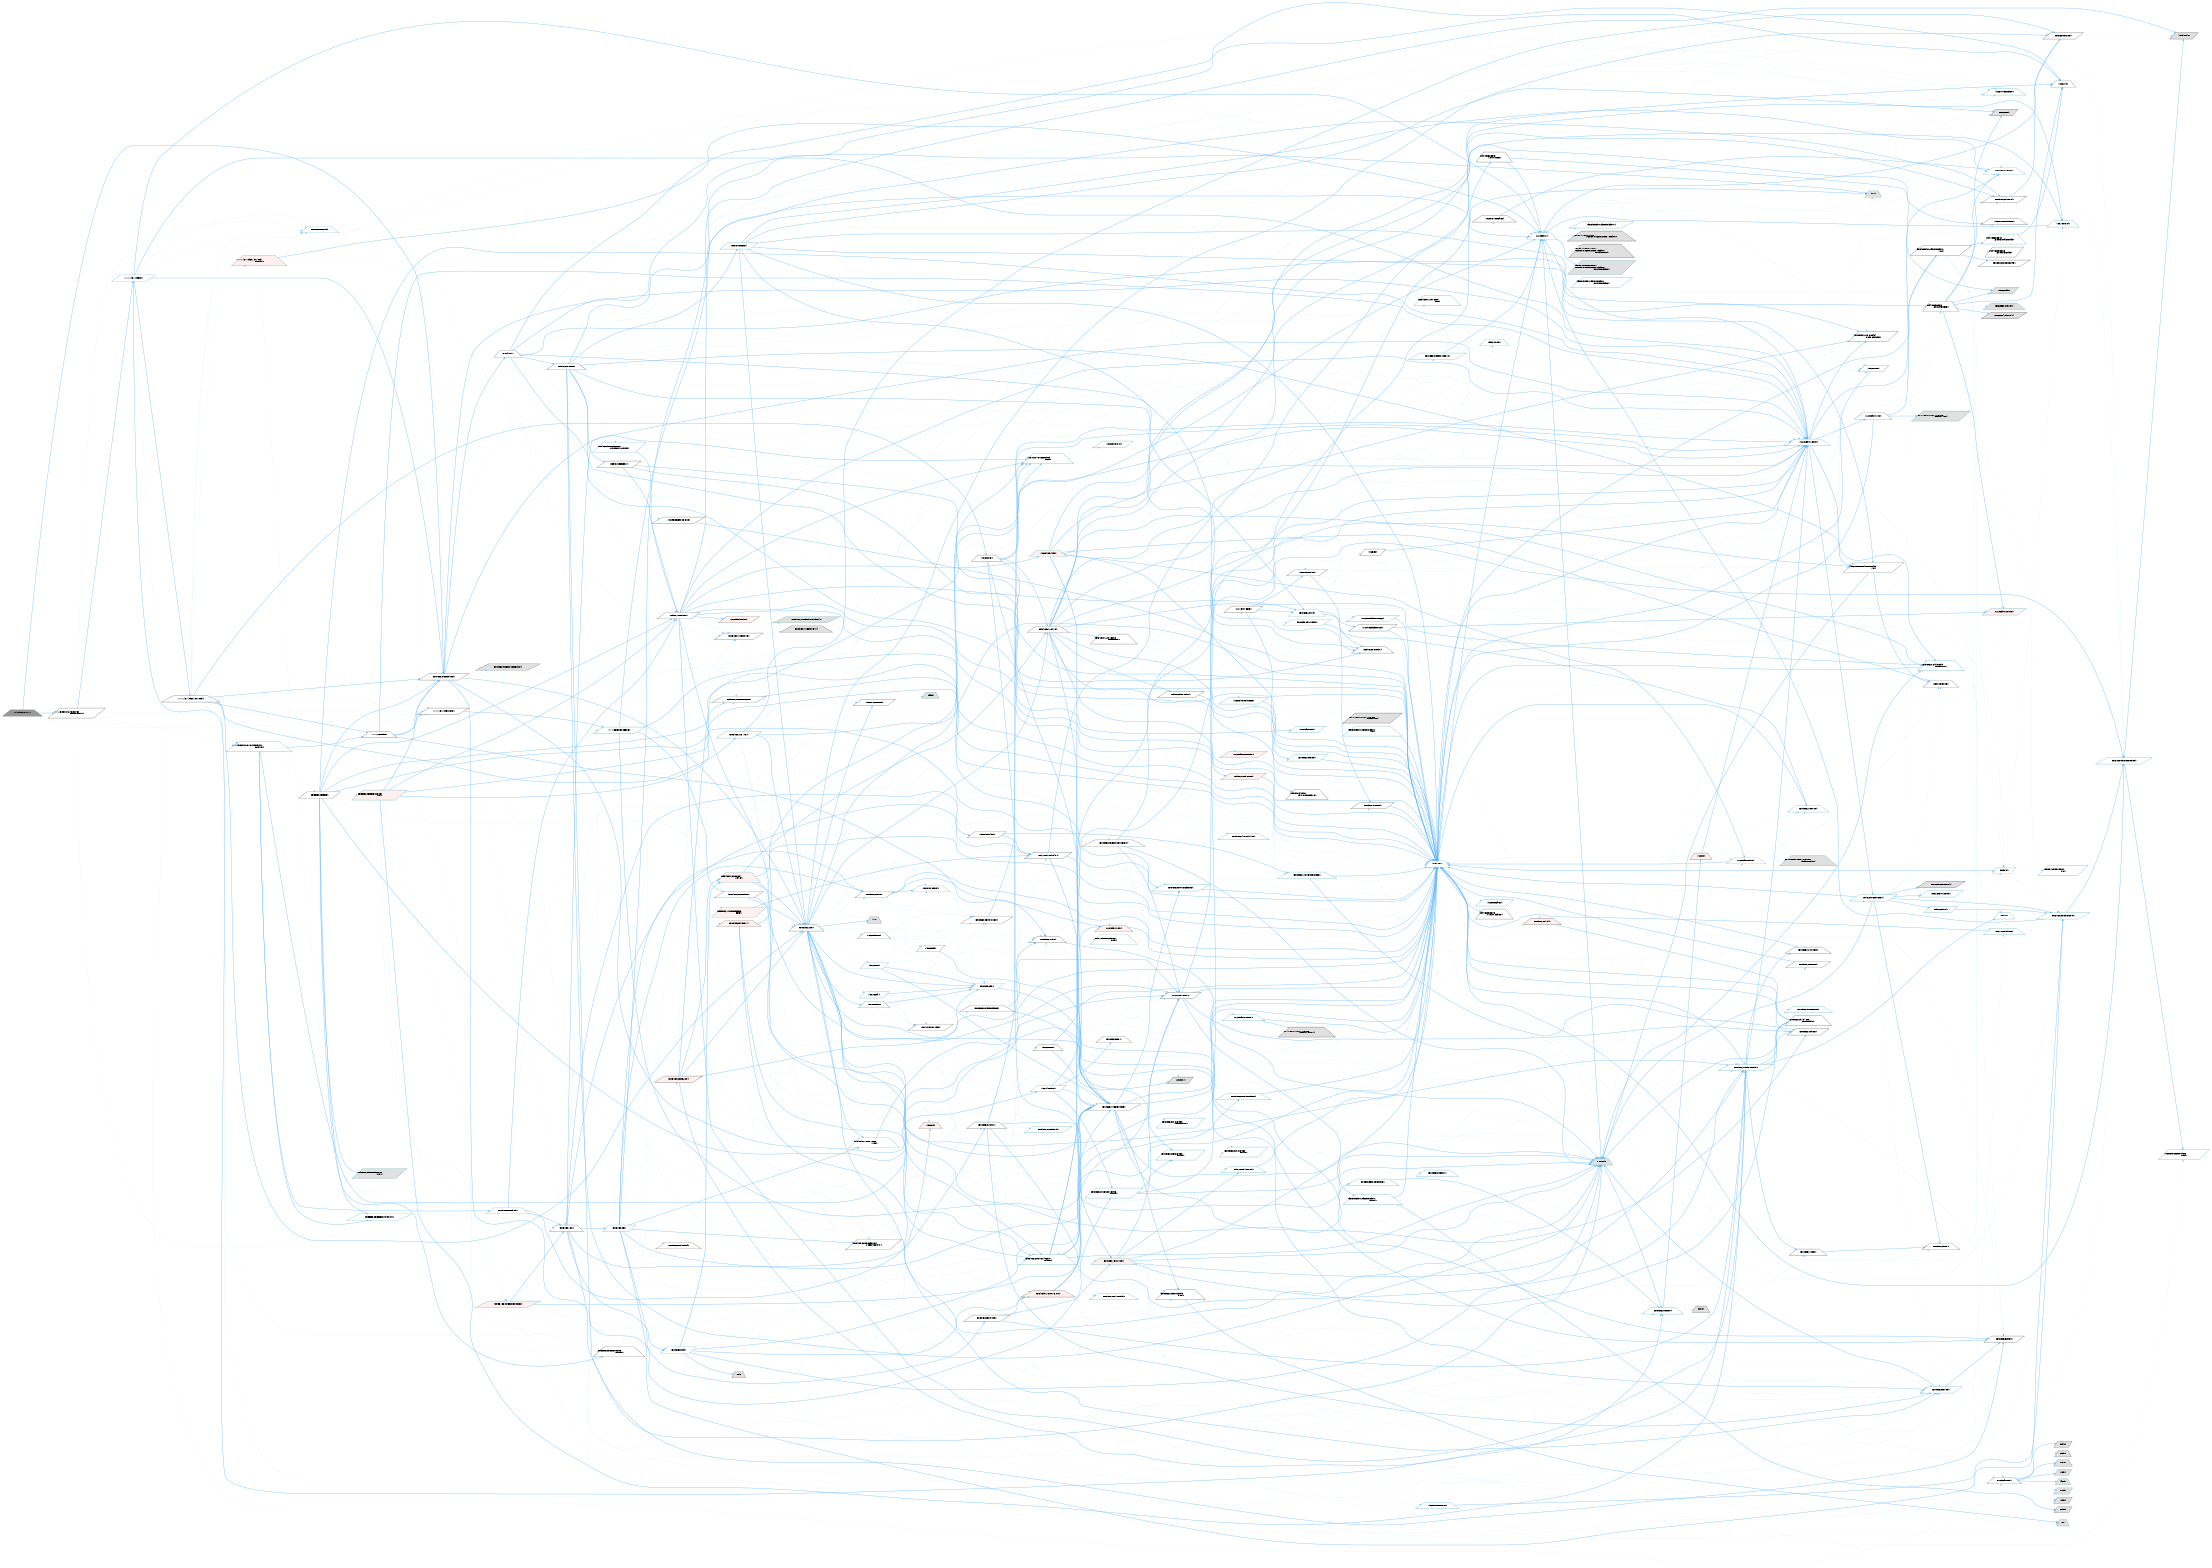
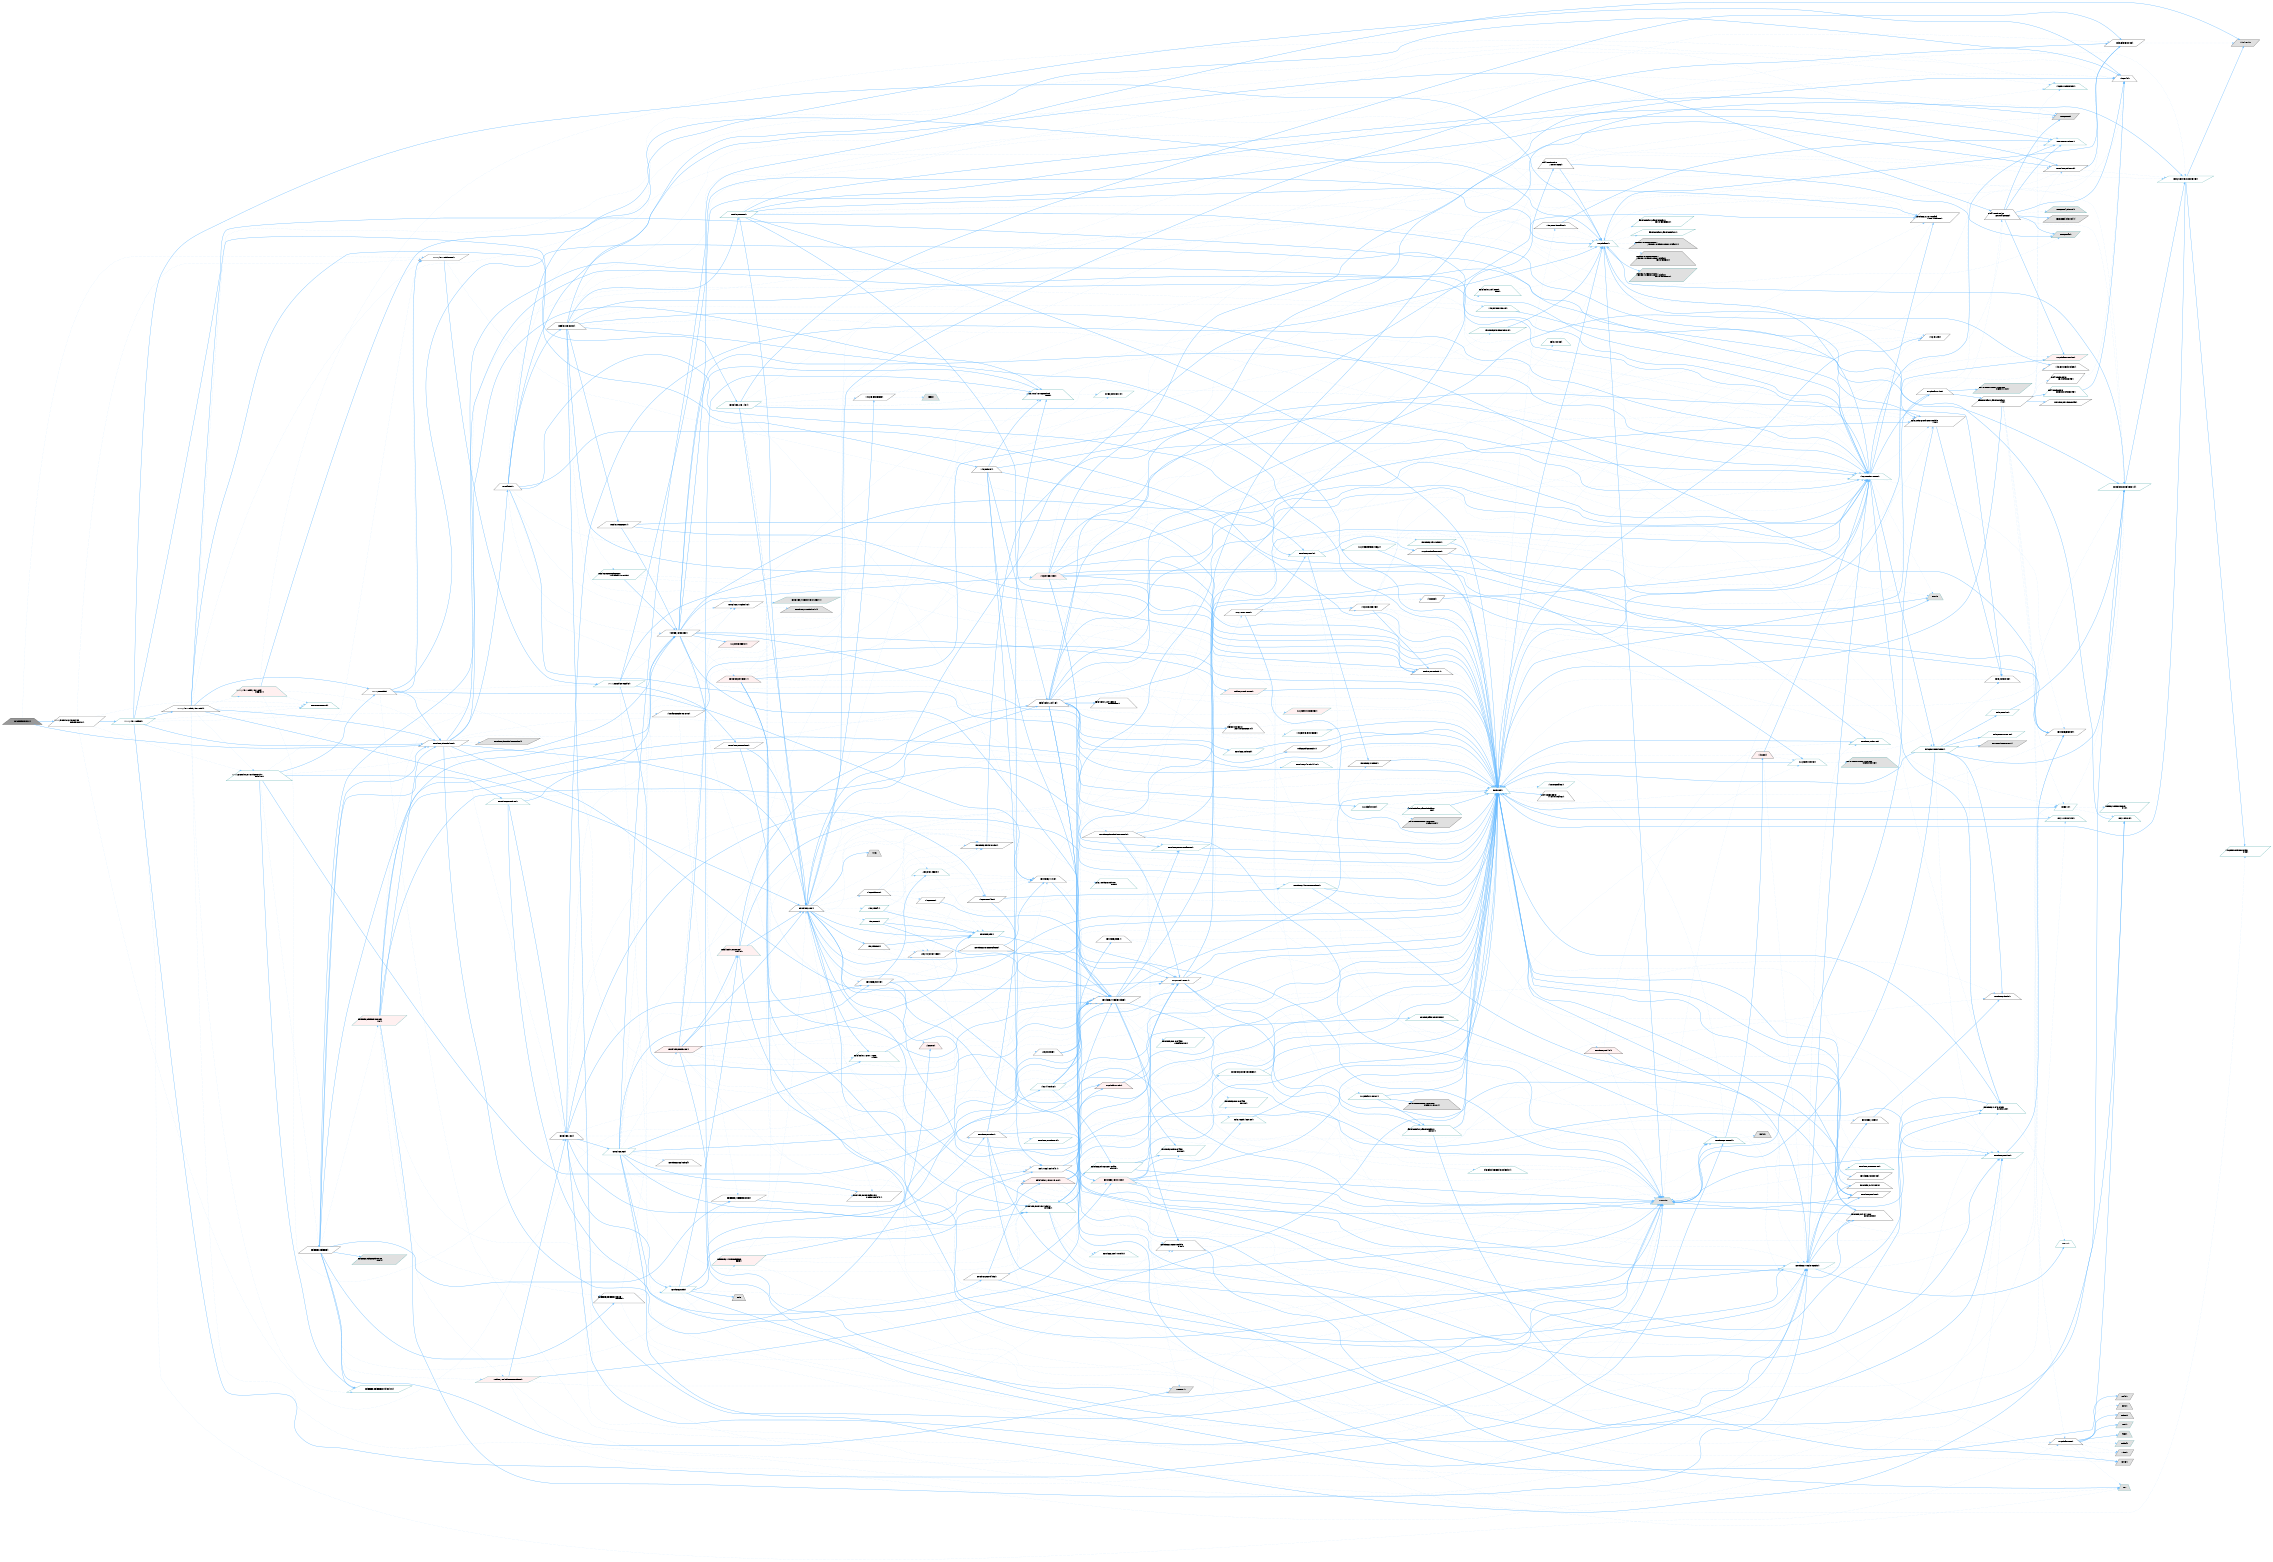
node "Misc/OptionalFwd.h": label "Misc/OptionalFwd.h" -> "Bytes/OptionalFwd.h"
edge "Templates/IsEnumClass.h" -> "HAL/ThreadSafeCounter.h": now "HAL/ThreadSafeCounter64.h" -> "HAL/ThreadSafeCounter.h"
edge "HAL/PlatformMemory.h" -> "GenericPlatform/GenericPlatform Memory.h": added
node "Templates/Projection.h": label "Templates/Projection.h" -> "SharedPointerTesting/Projection.h"
